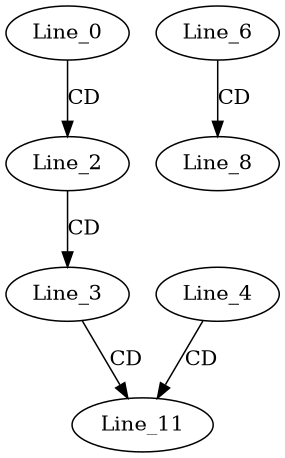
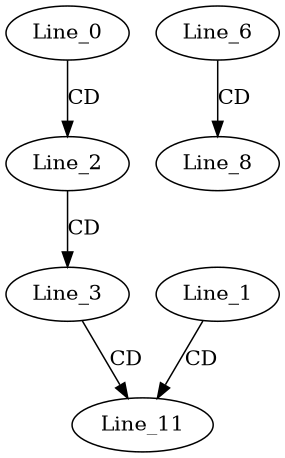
node "Line_4": label "Line_4" -> "Line_1"
